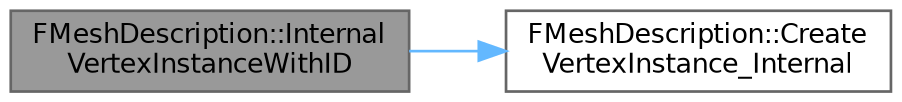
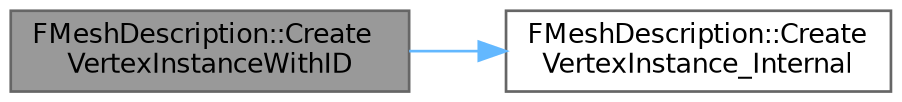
node "FMeshDescription::Internal VertexInstanceWithID": label "FMeshDescription::Internal VertexInstanceWithID" -> "FMeshDescription::Create VertexInstanceWithID"
